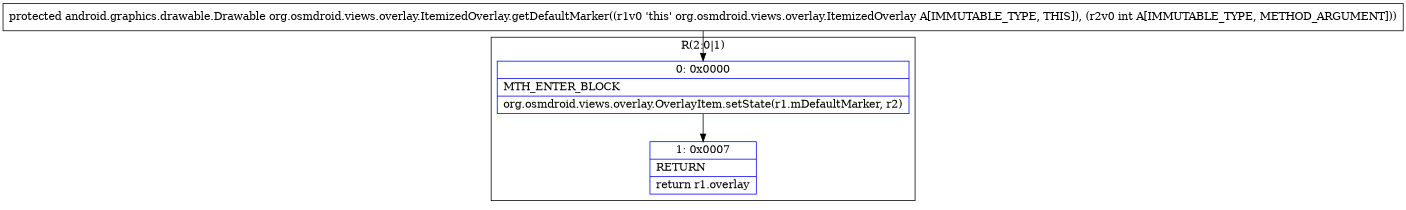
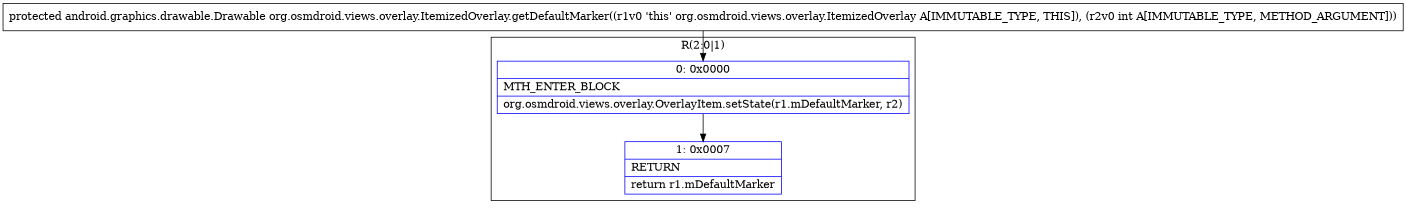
node "1: 0x0007": text "return r1.overlay" -> "return r1.mDefaultMarker"
